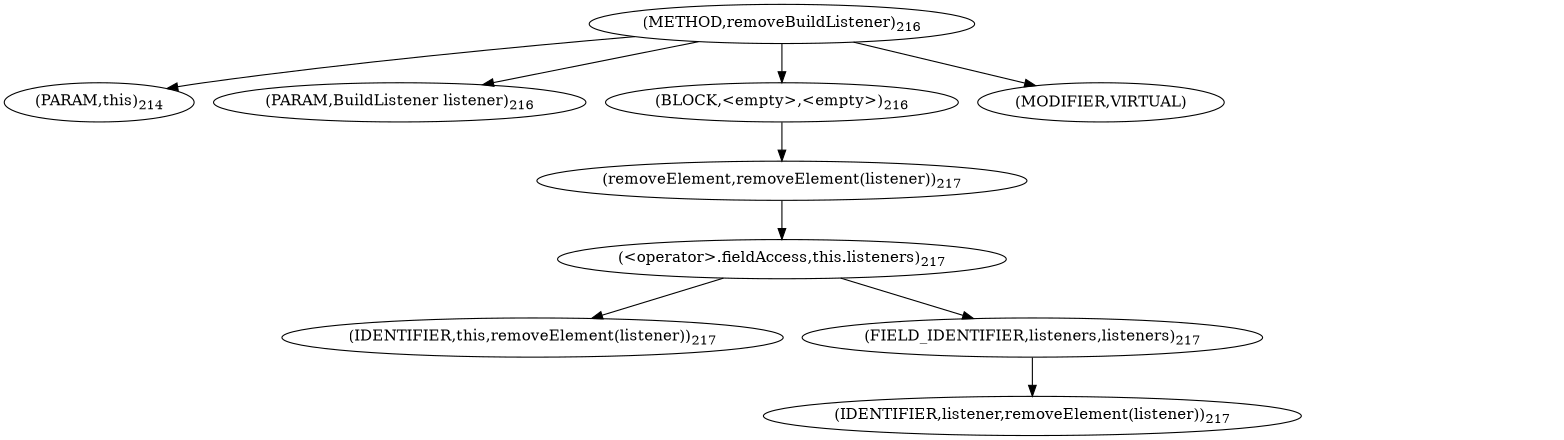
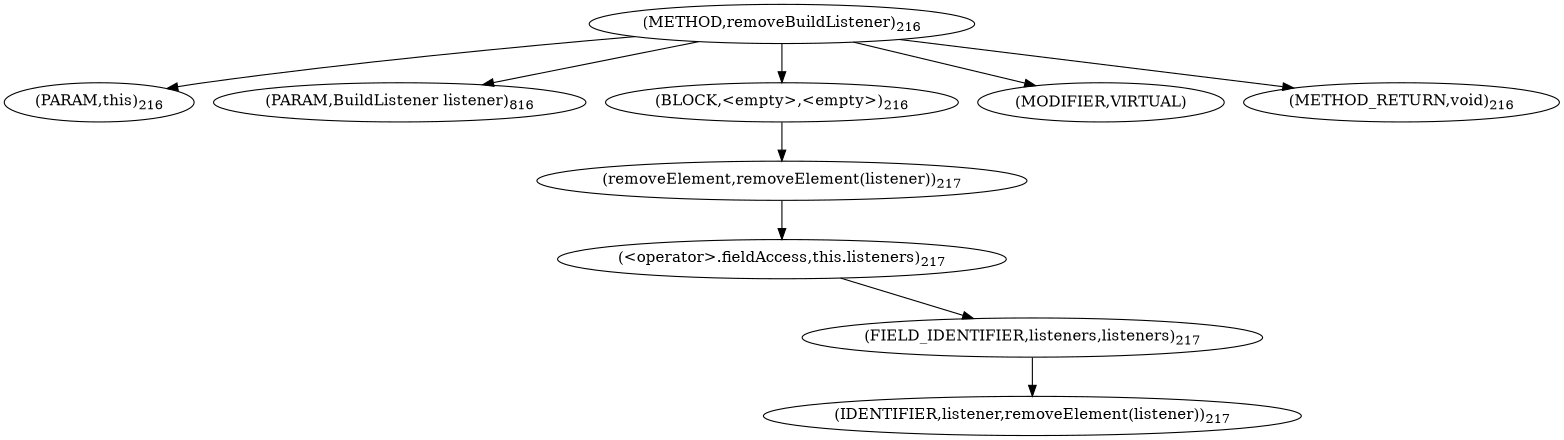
node "(PARAM,this)": text "214" -> "216"
node "(PARAM,BuildListener listener)": text "216" -> "816"
node "(METHOD_RETURN,void)": added
node "(IDENTIFIER,this,removeElement(listener))": removed
